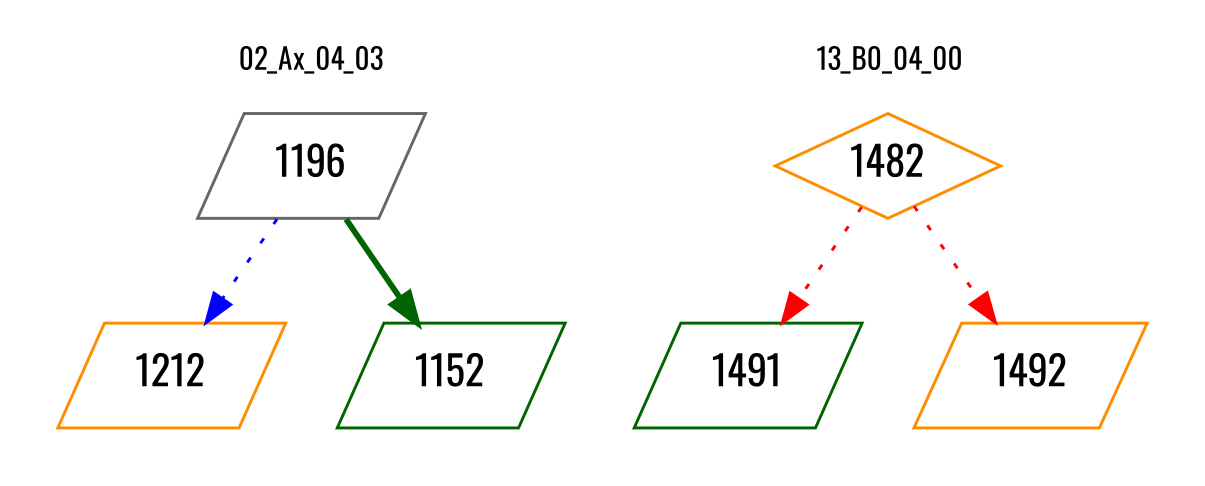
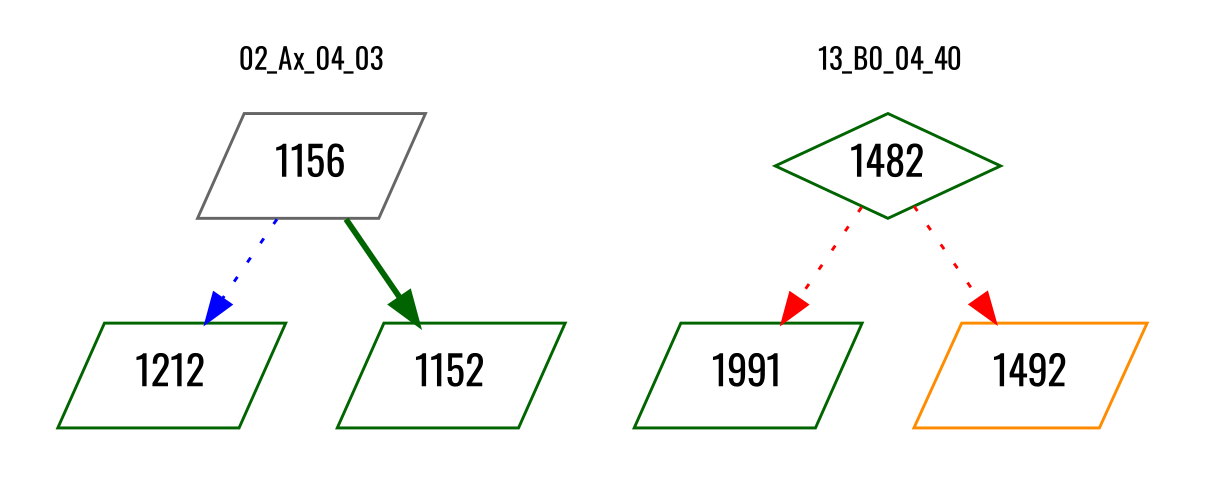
cluster "13_B0_04_00": label "13_B0_04_00" -> "13_B0_04_40"
node "1196": label "1196" -> "1156"
node "1482": color darkorange -> darkgreen
node "1212": color darkorange -> darkgreen
node "1491": label "1491" -> "1991"
